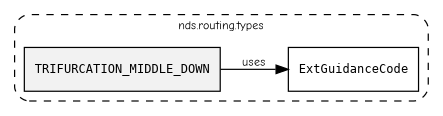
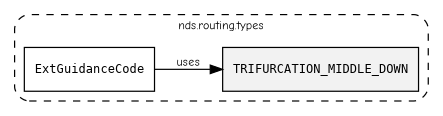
edge "TRIFURCATION_MIDDLE_DOWN" -> "ExtGuidanceCode": reversed
